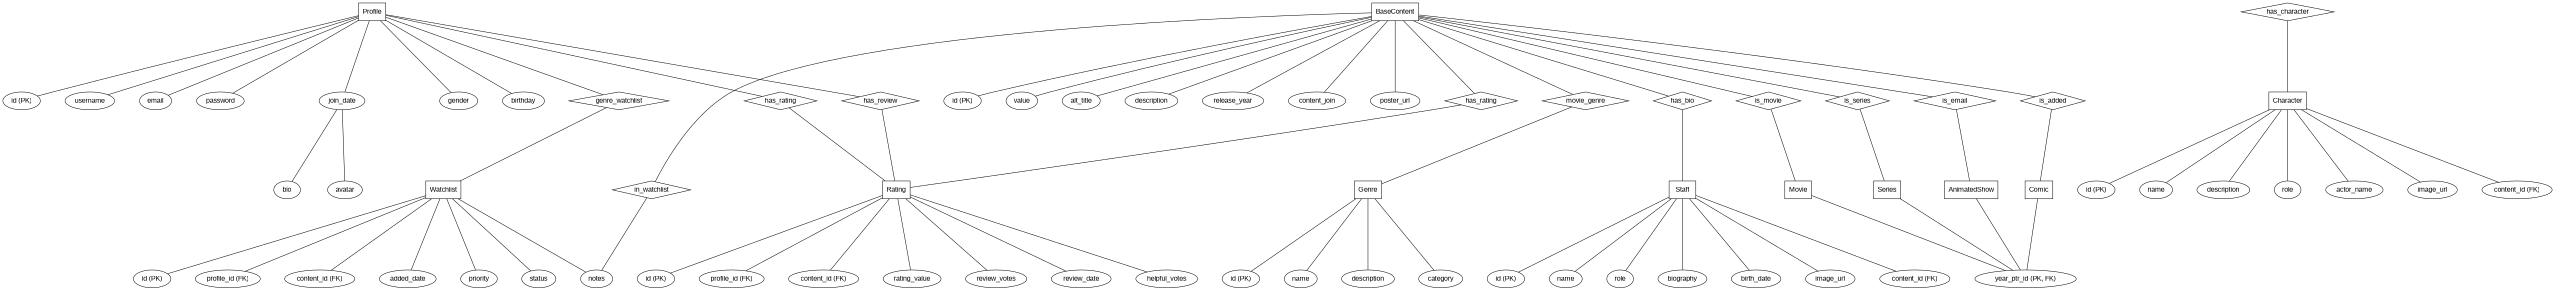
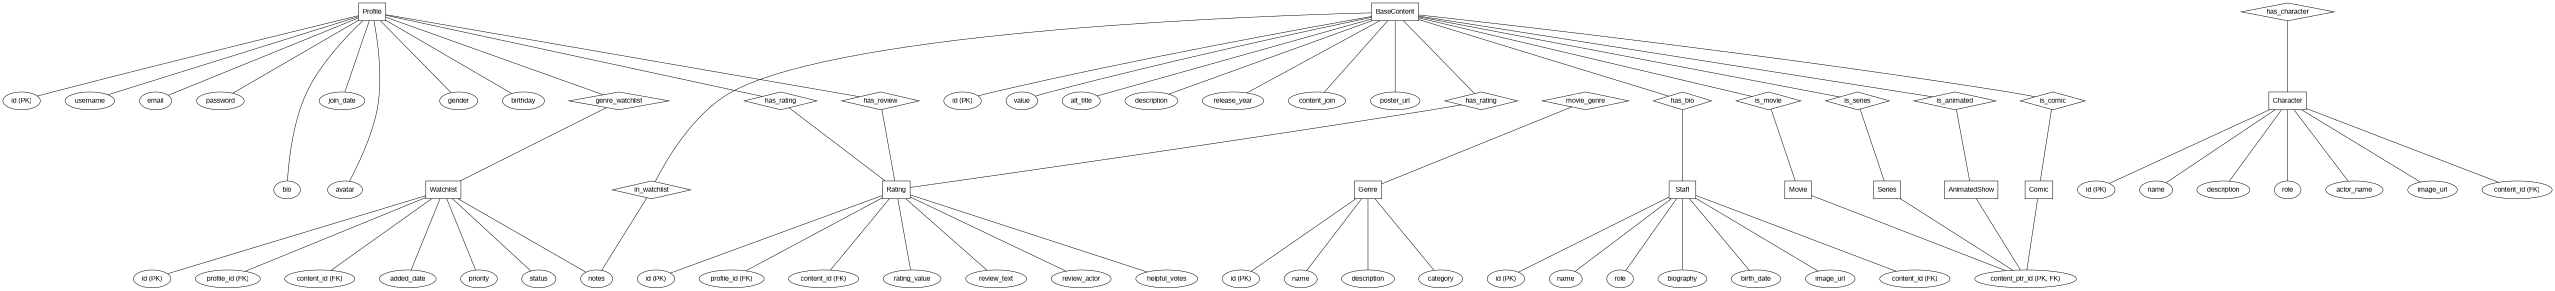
edge "BaseContent" -- "movie_genre": removed
node "is_email": label "is_email" -> "is_animated"
node "is_added": label "is_added" -> "is_comic"
edge "join_date" -- "avatar": now "Profile" -- "avatar"
edge "join_date" -- "bio": now "Profile" -- "bio"
node "review_votes": label "review_votes" -> "review_text"
node "review_date": label "review_date" -> "review_actor"
node "year_ptr_id (PK, FK)": label "year_ptr_id (PK, FK)" -> "content_ptr_id (PK, FK)"
